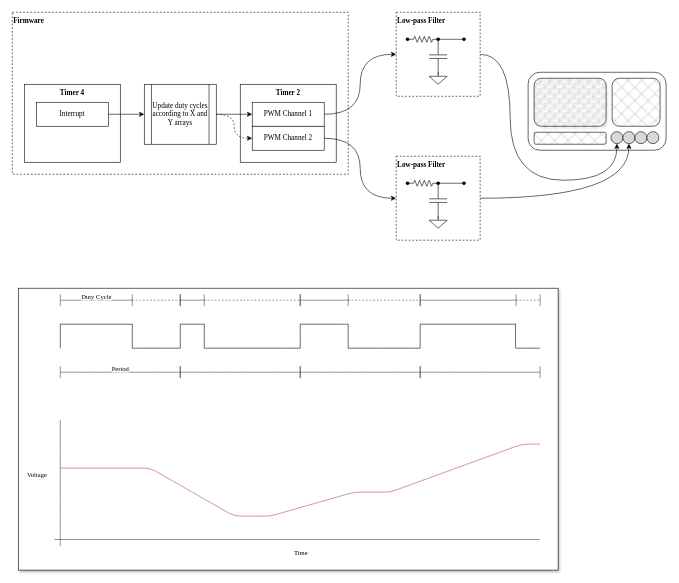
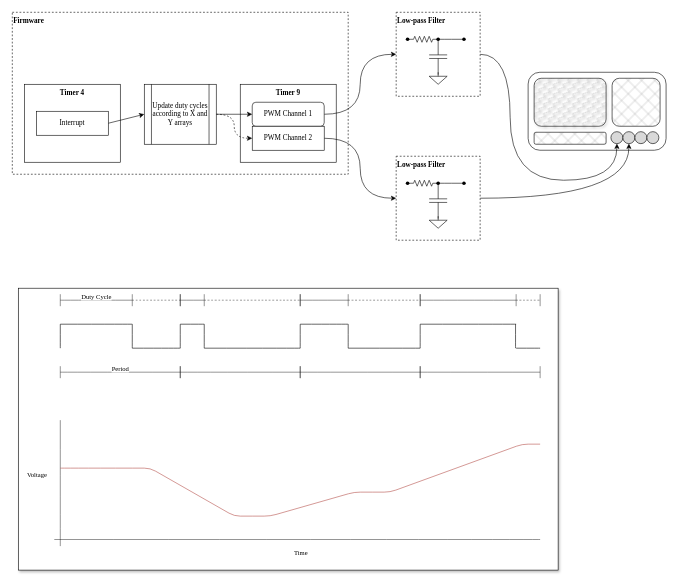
node "Timer 2": label "Timer 2" -> "Timer 9"
node "Interrupt": moved (72, 114) -> (72, 123)
node "PWM Channel 1": shape rectangle -> rounded rectangle
